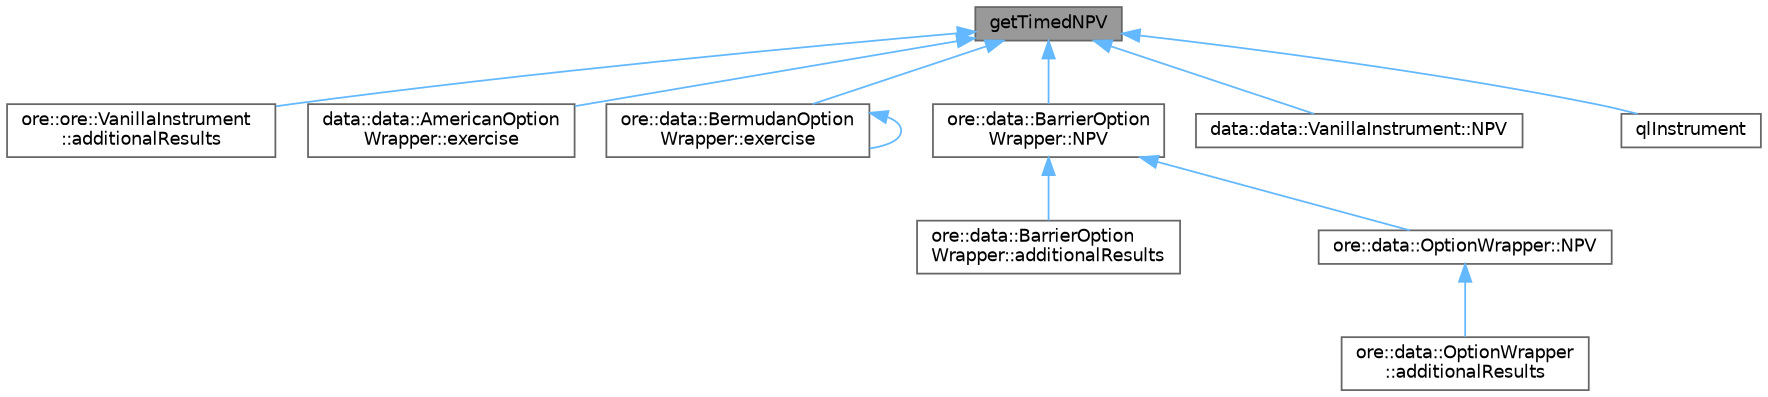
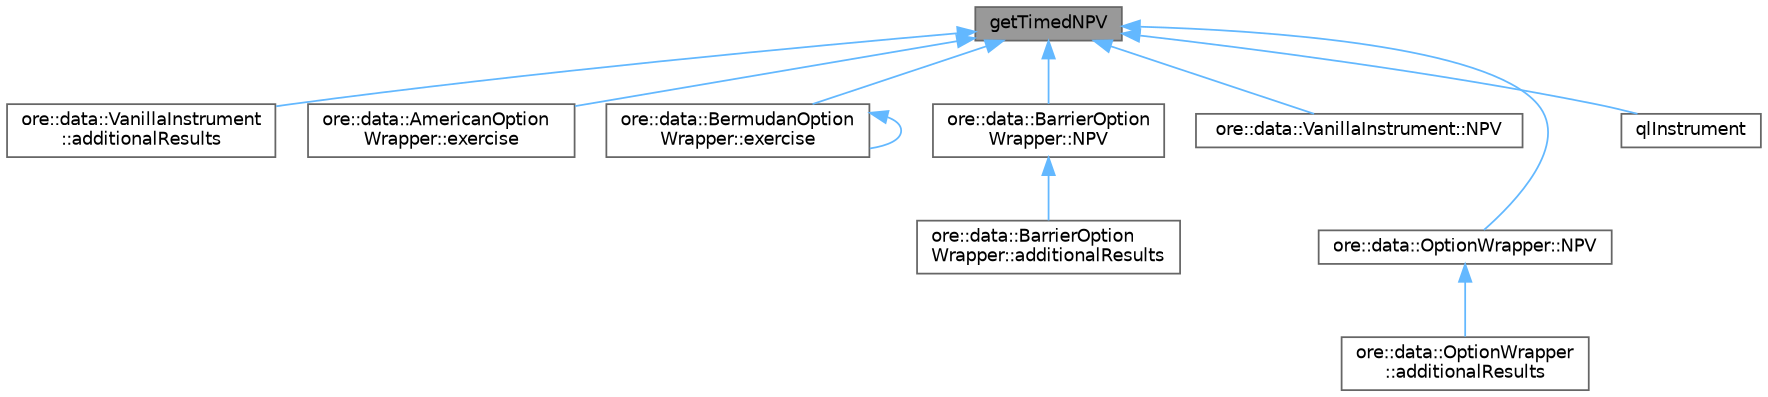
node "ore::ore::VanillaInstrument ::additionalResults": label "ore::ore::VanillaInstrument ::additionalResults" -> "ore::data::VanillaInstrument ::additionalResults"
node "data::data::AmericanOption Wrapper::exercise": label "data::data::AmericanOption Wrapper::exercise" -> "ore::data::AmericanOption Wrapper::exercise"
node "data::data::VanillaInstrument::NPV": label "data::data::VanillaInstrument::NPV" -> "ore::data::VanillaInstrument::NPV"
edge "ore::data::OptionWrapper::NPV" -> "ore::data::BarrierOption Wrapper::NPV": now "ore::data::OptionWrapper::NPV" -> "getTimedNPV"
